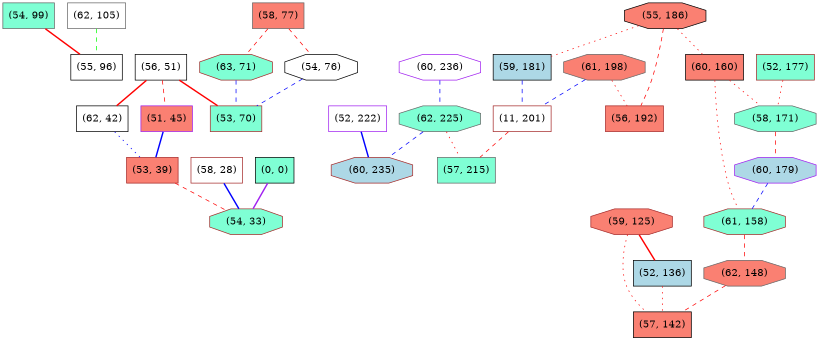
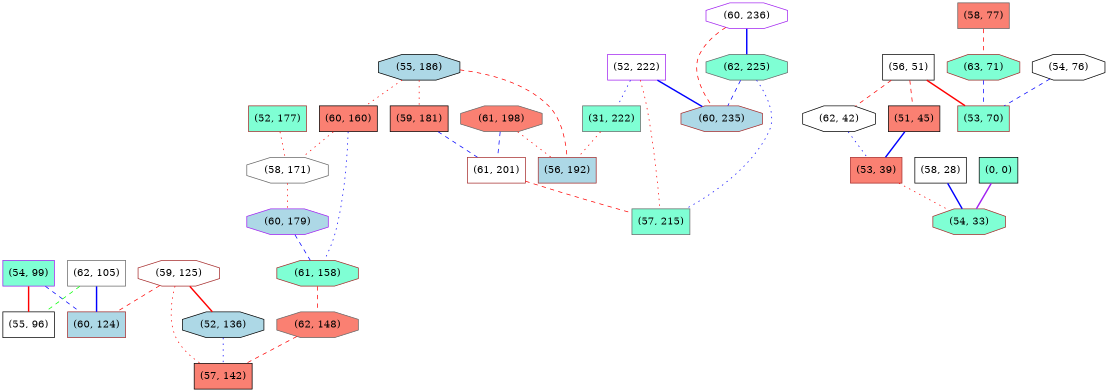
node "(54, 99)": color gray40 -> purple
node "(55, 186)": fillcolor salmon -> lightblue
edge "(58, 77)" -- "(54, 76)": removed
edge "(60, 236)" -- "(60, 235)": added
node "(59, 181)": fillcolor lightblue -> salmon
edge "(56, 51)" -- "(62, 42)": style bold -> dashed
edge "(60, 236)" -- "(62, 225)": style dashed -> bold
node "(62, 42)": shape box -> octagon
node "(51, 45)": color purple -> black
node "(11, 201)": label "(11, 201)" -> "(61, 201)"
node "(31, 222)": added
node "(56, 192)": fillcolor salmon -> lightblue
node "(58, 171)": fillcolor aquamarine -> white
edge "(52, 222)" -- "(57, 215)": added
edge "(62, 225)" -- "(57, 215)": color red -> blue
edge "(58, 171)" -- "(60, 179)": style dashed -> dotted
edge "(60, 160)" -- "(61, 158)": color red -> blue
node "(58, 28)": color brown -> black
edge "(53, 39)" -- "(54, 33)": style dashed -> dotted
node "(59, 125)": fillcolor salmon -> white
node "(52, 136)": shape box -> octagon
edge "(52, 136)" -- "(57, 142)": color red -> blue
node "(60, 124)": added
